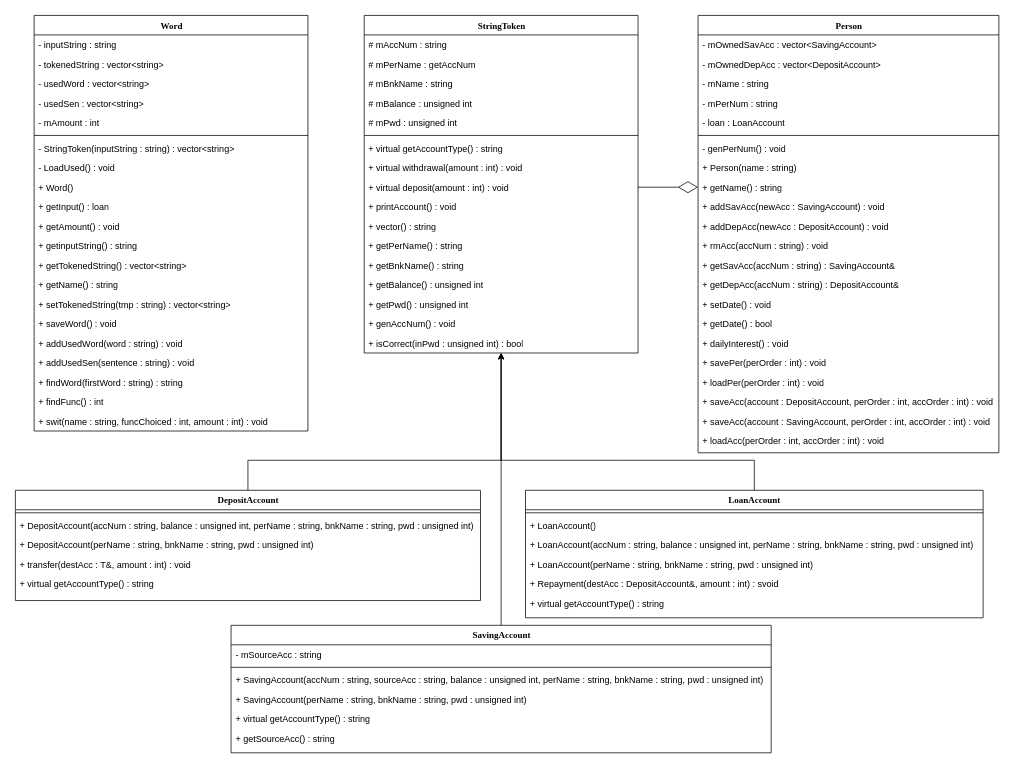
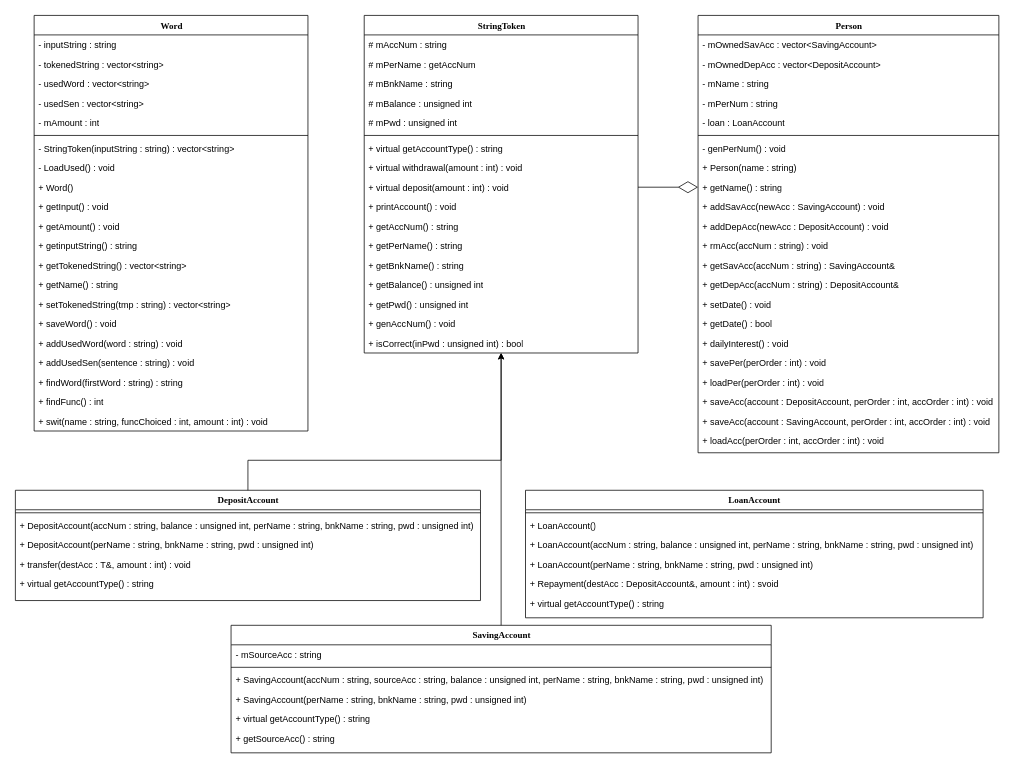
node "+ getInput() : loan": label "+ getInput() : loan" -> "+ getInput() : void"
node "+ vector() : string": label "+ vector() : string" -> "+ getAccNum() : string"
edge "LoanAccount" -> "StringToken": removed
